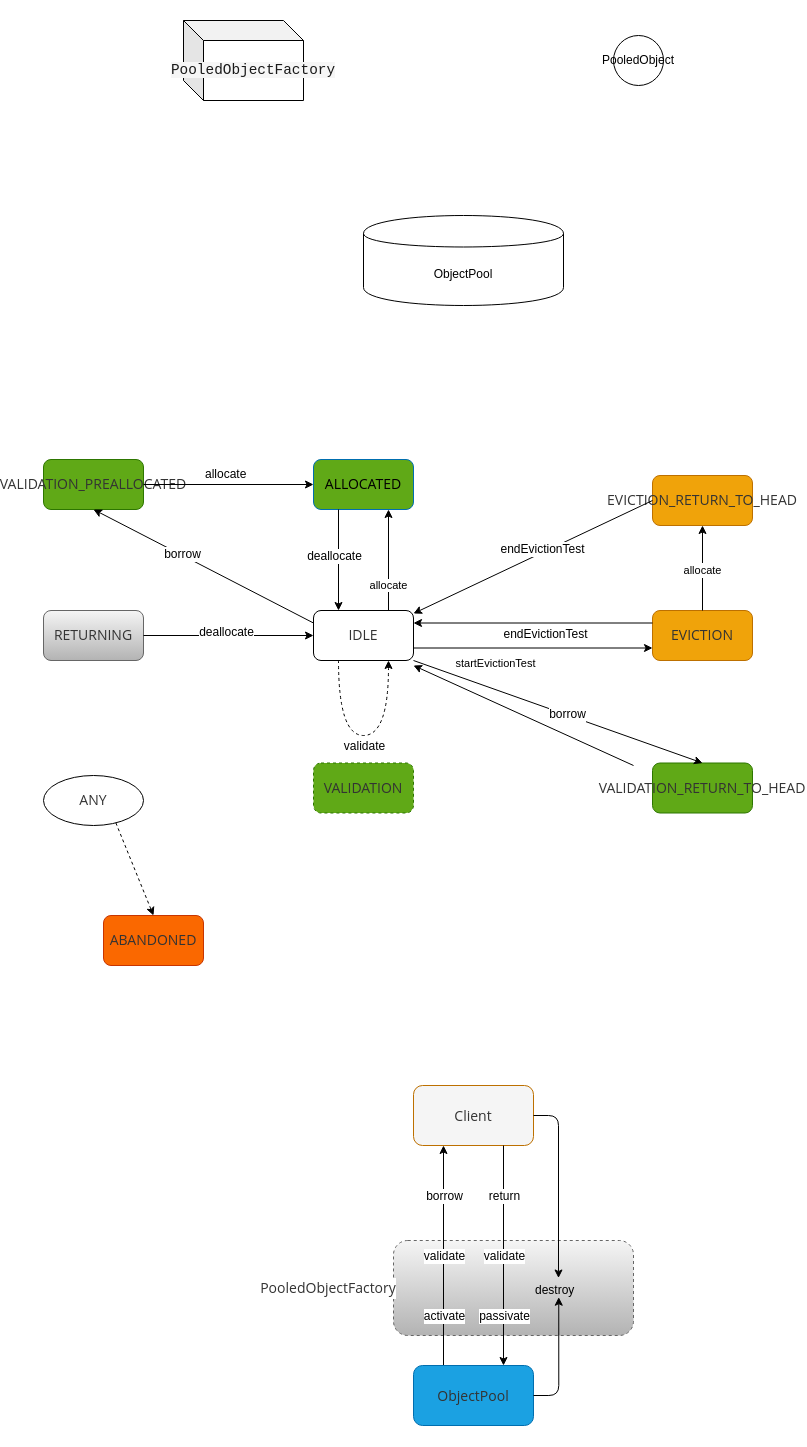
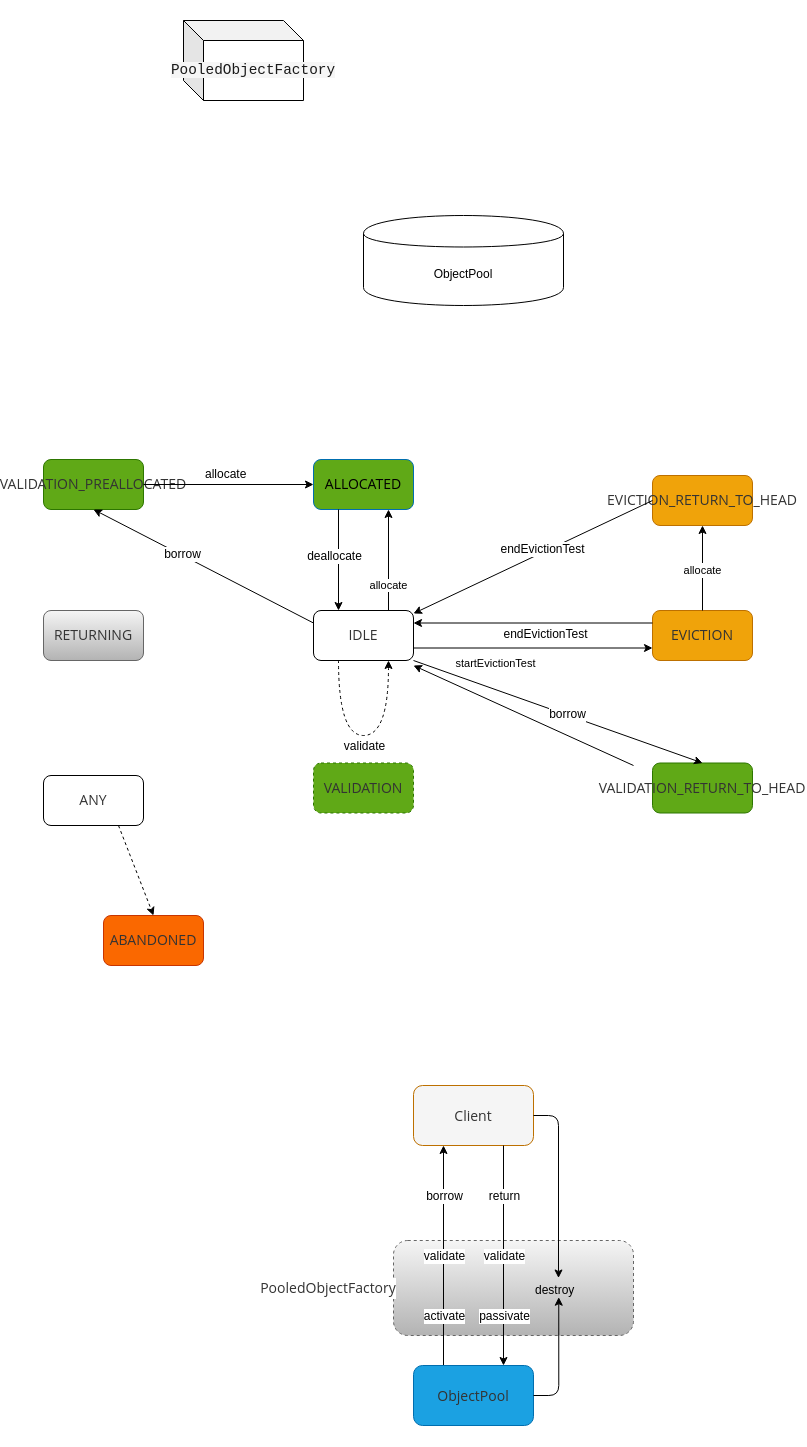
node "PooledObject": removed
edge "RETURNING" -> "IDLE": removed, label "deallocate"
node "ANY": shape ellipse -> rounded rectangle
